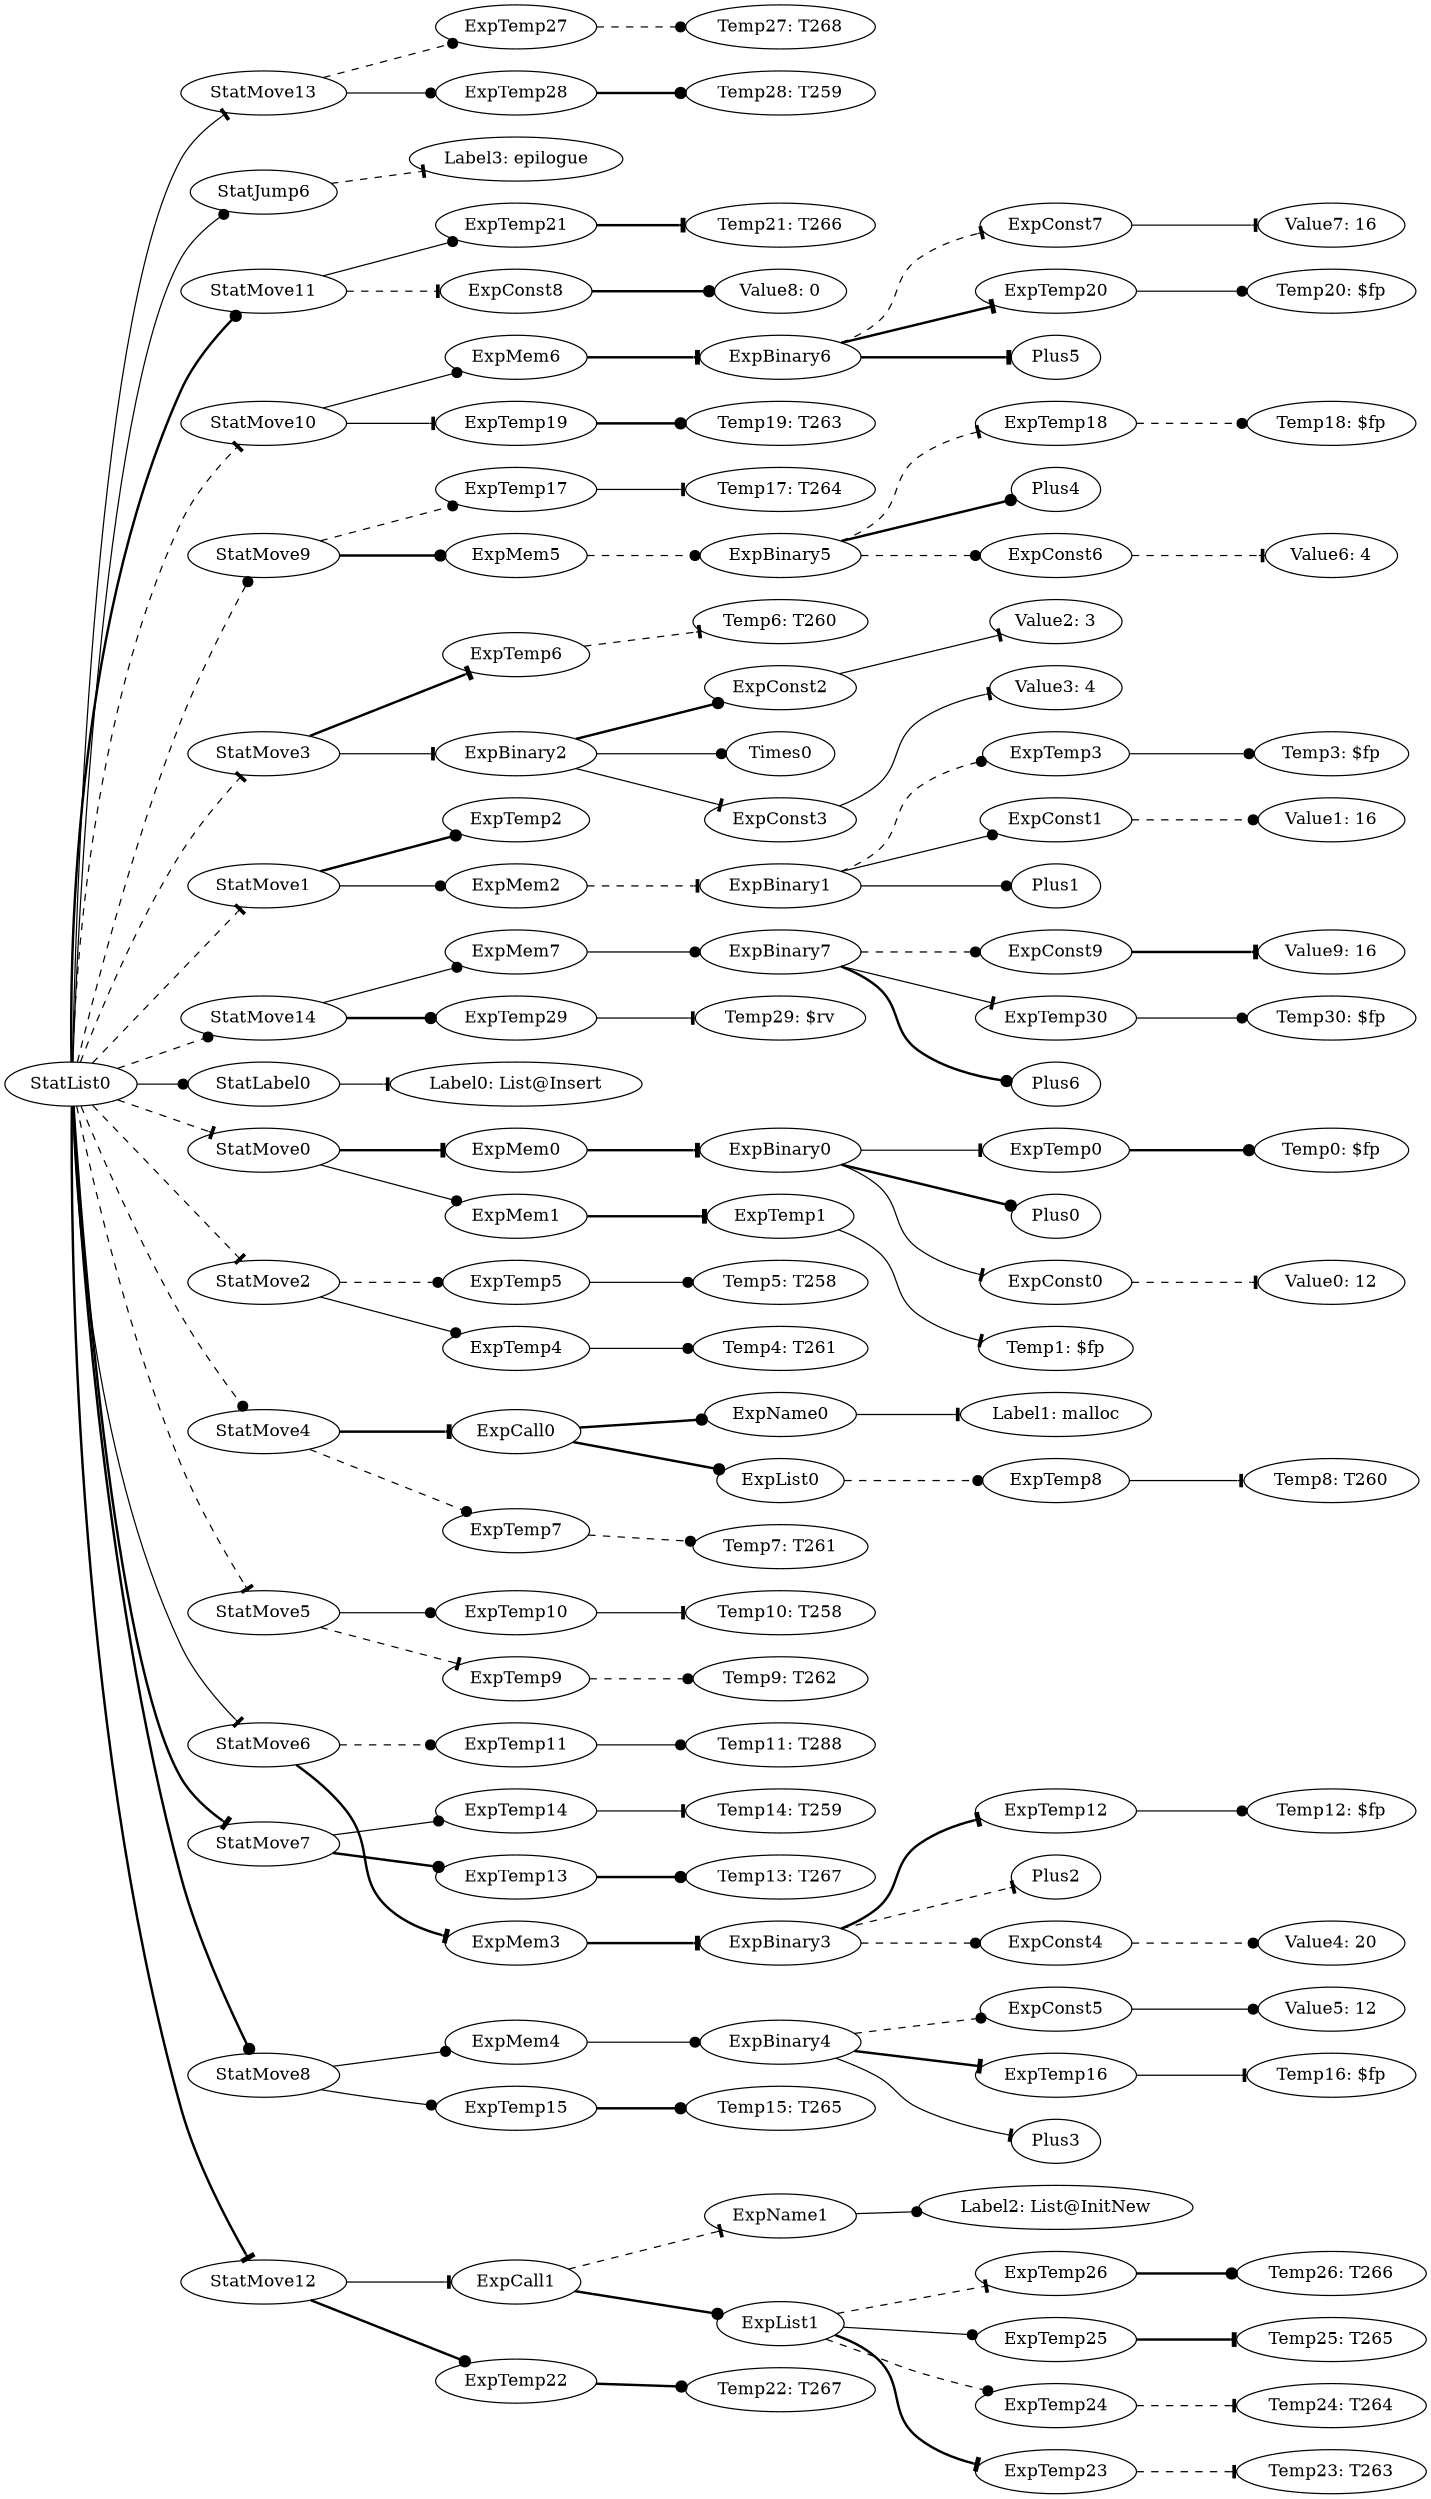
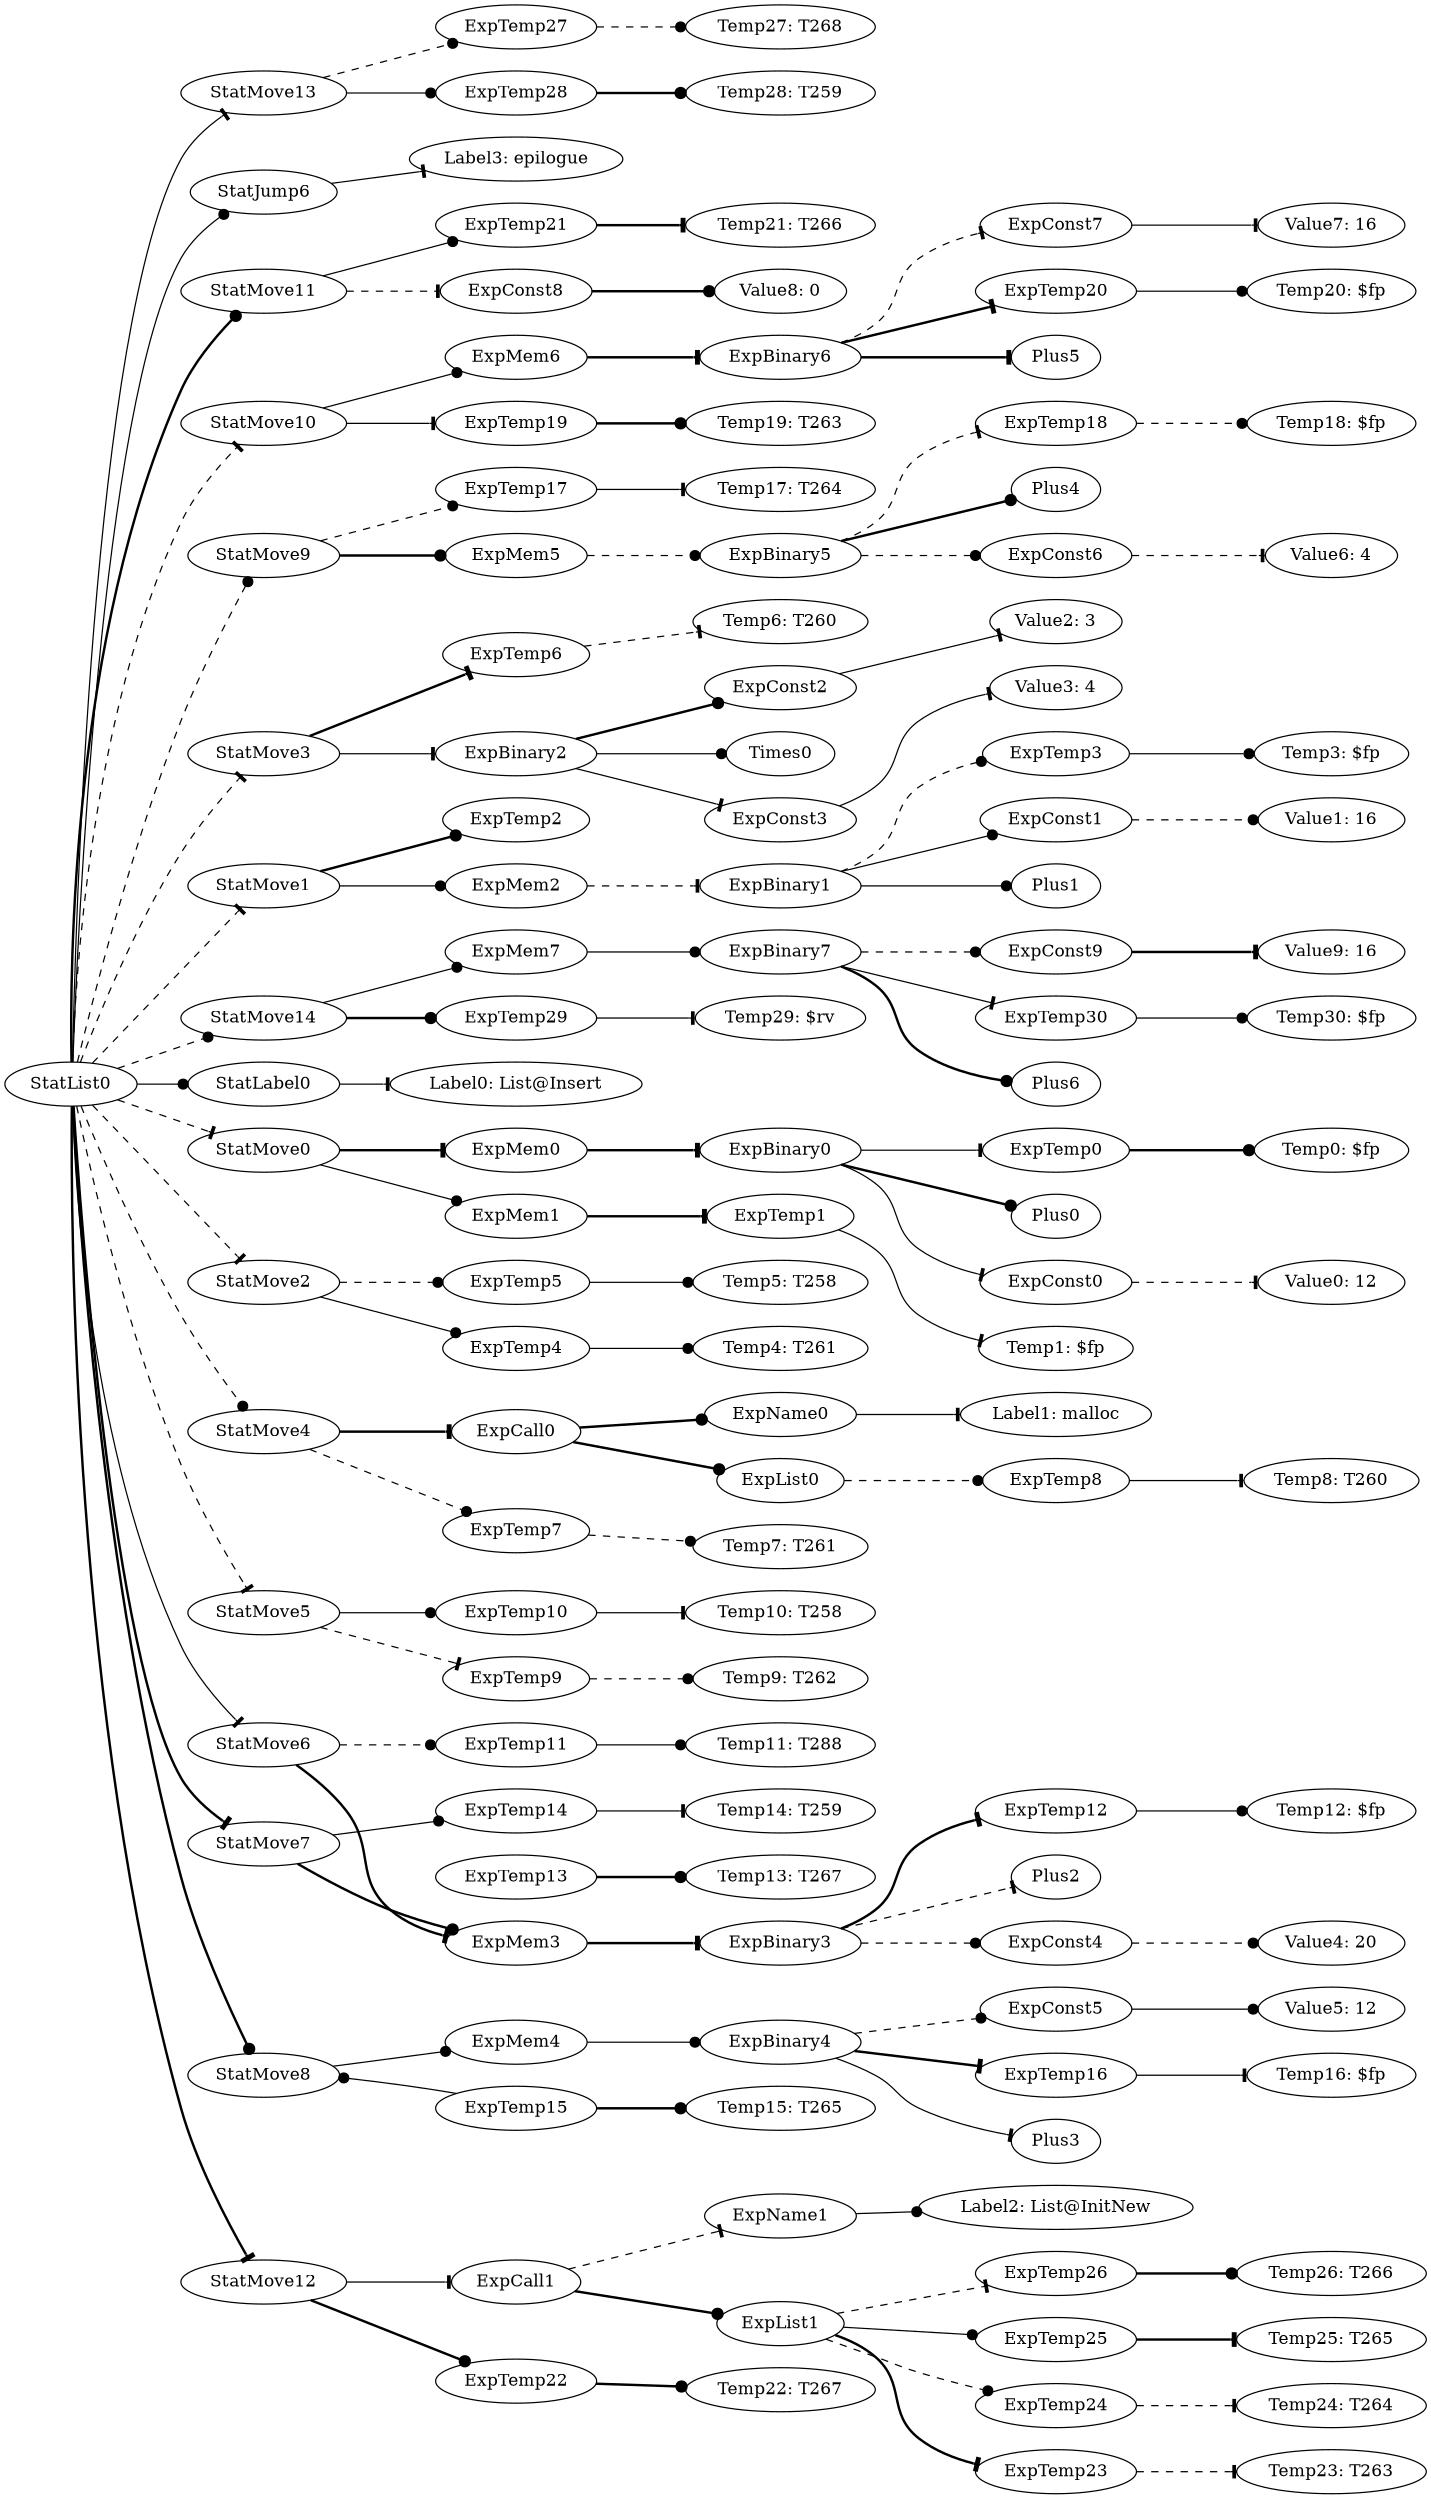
edge "StatJump6" -> "Label3: epilogue": style dashed -> solid
edge "StatMove7" -> "ExpTemp13": now "StatMove7" -> "ExpMem3"
edge "StatMove8" -> "ExpTemp15": reversed
